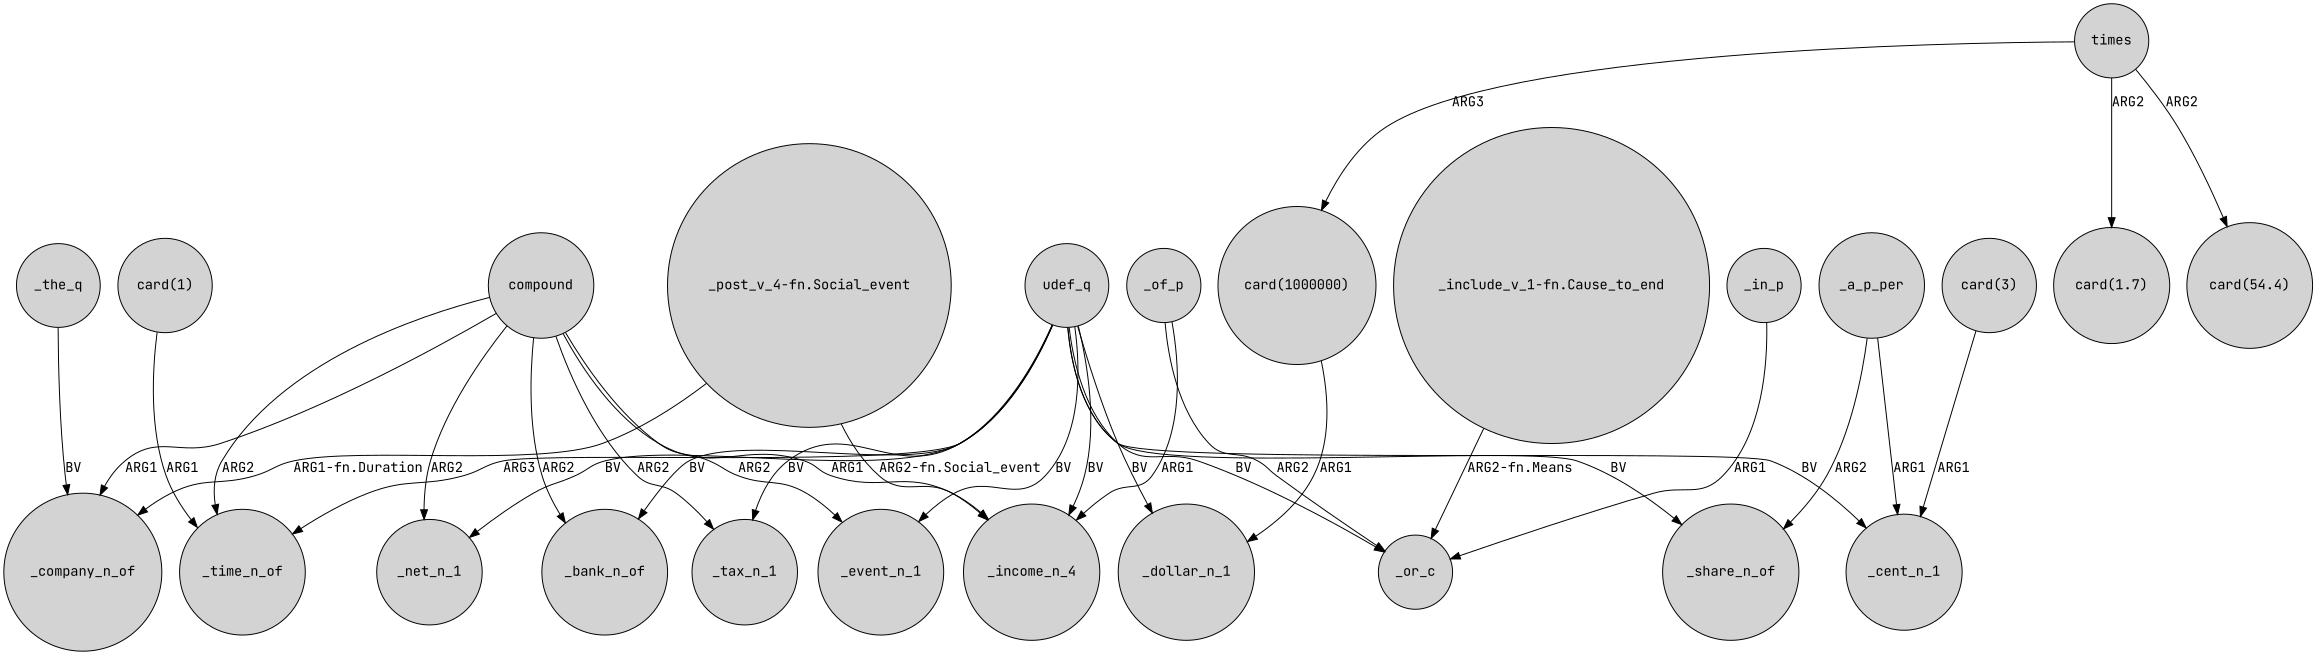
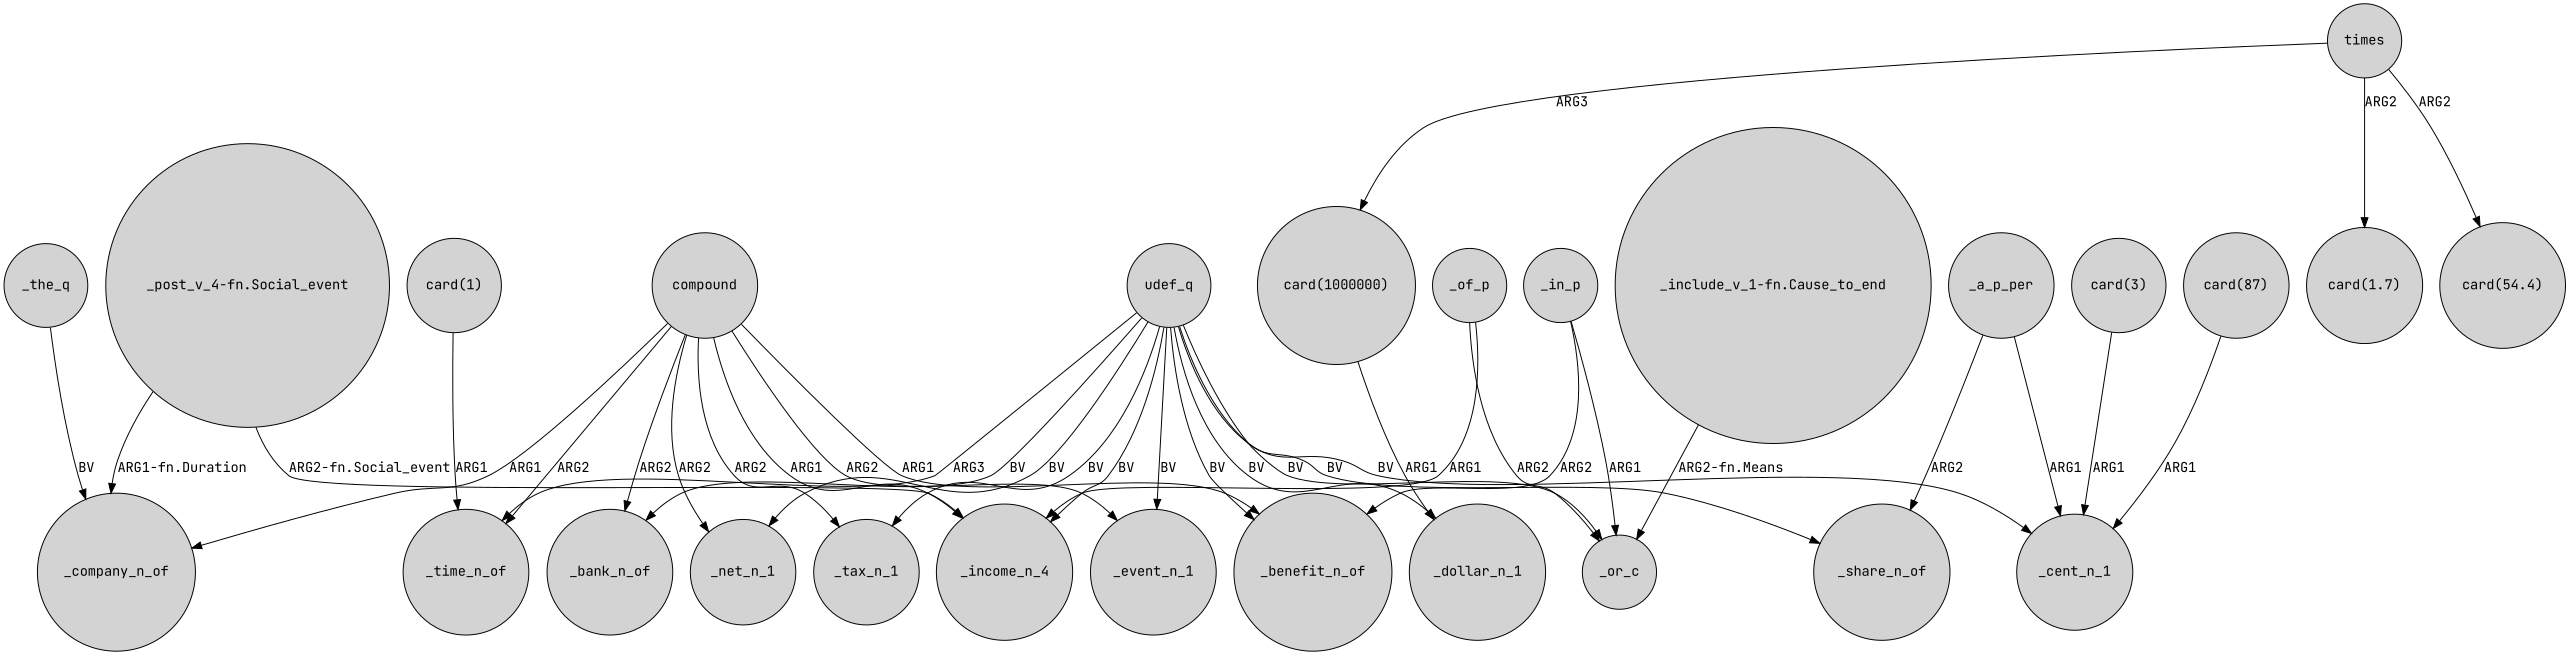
node "card(87)": added
node "_benefit_n_of": added
